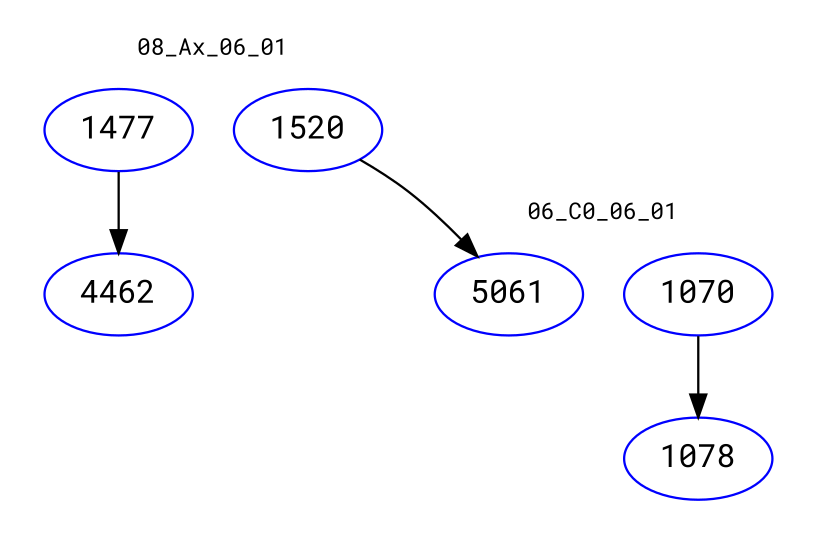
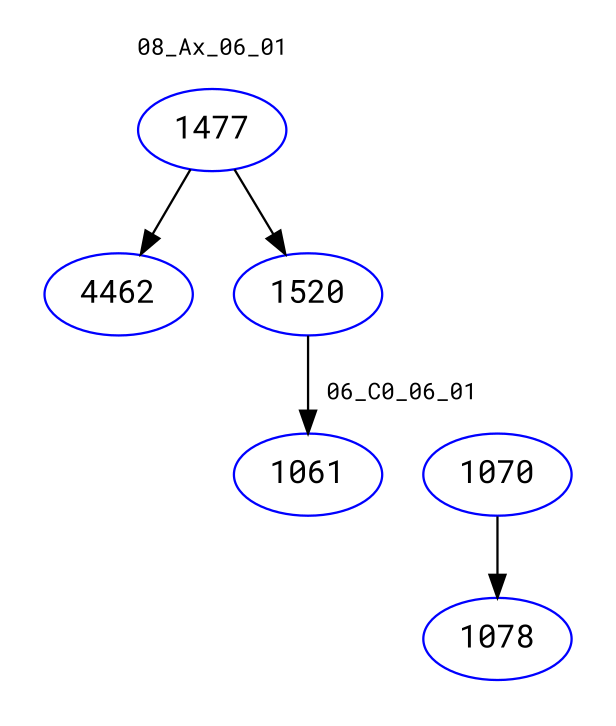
edge "1477" -> "1520": added
node "5061": label "5061" -> "1061"
